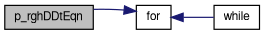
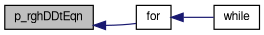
edge "p_rghDDtEqn" -> "for": reversed
